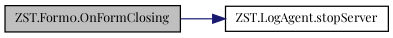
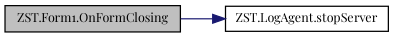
node "ZST.Form0.OnFormClosing": label "ZST.Form0.OnFormClosing" -> "ZST.Form1.OnFormClosing"
